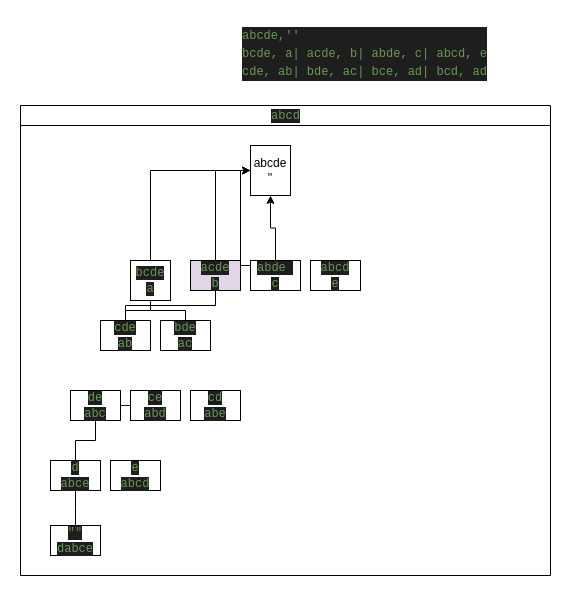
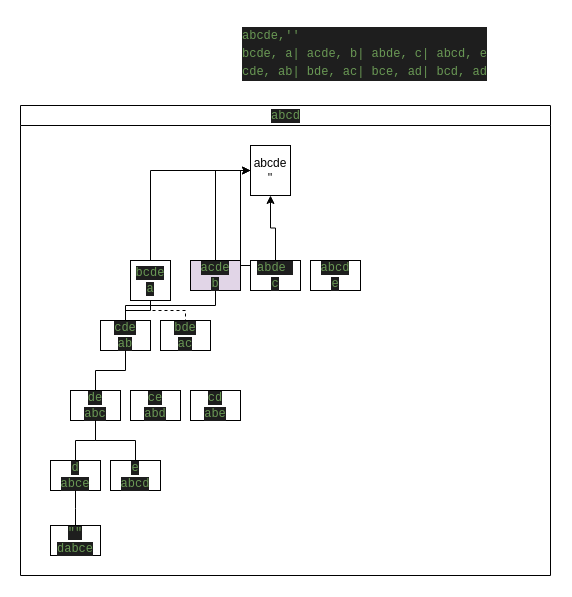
edge "bcde a" -- "bde ac": style solid -> dashed
edge "cde ab" -- "de abc": added
edge "de abc" -- "ce abd": now "de abc" -- "e abcd"
